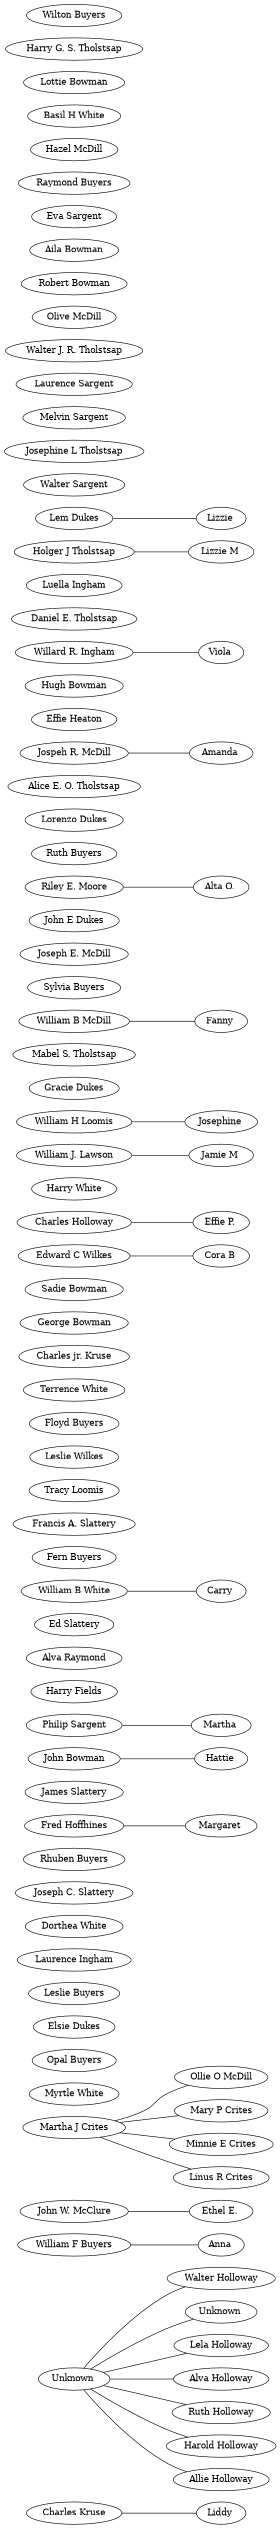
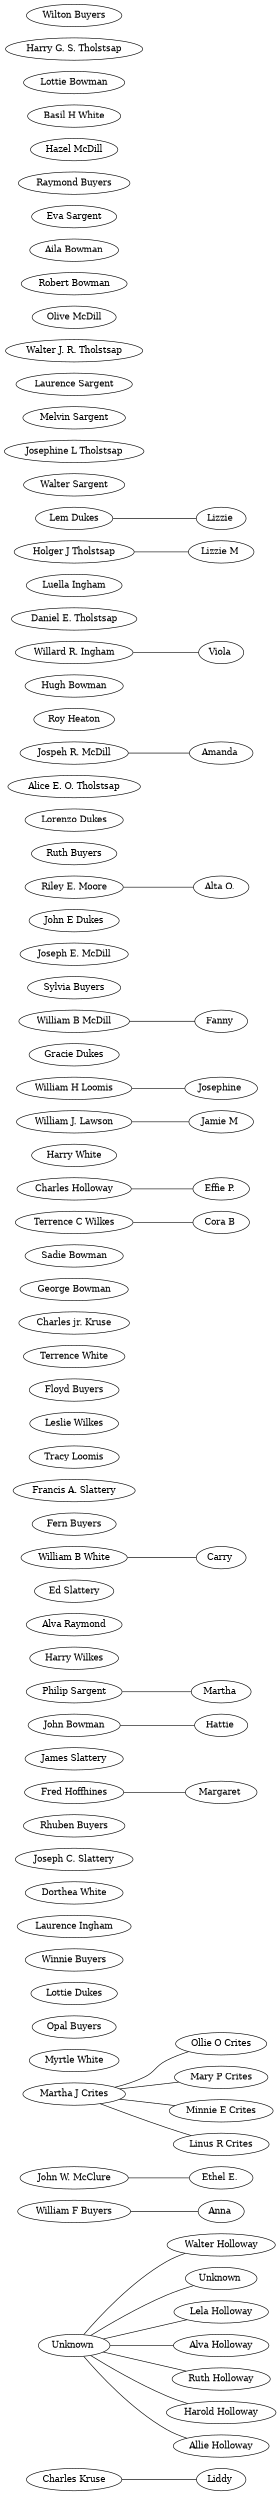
node "Effie Heaton": label "Effie Heaton" -> "Roy Heaton"
node "Mabel S. Tholstsap": removed
node "Edward C Wilkes": label "Edward C Wilkes" -> "Terrence C Wilkes"
node "Harry Fields": label "Harry Fields" -> "Harry Wilkes"
node "Leslie Buyers": label "Leslie Buyers" -> "Winnie Buyers"
node "Elsie Dukes": label "Elsie Dukes" -> "Lottie Dukes"
node "Ollie O McDill": label "Ollie O McDill" -> "Ollie O Crites"
